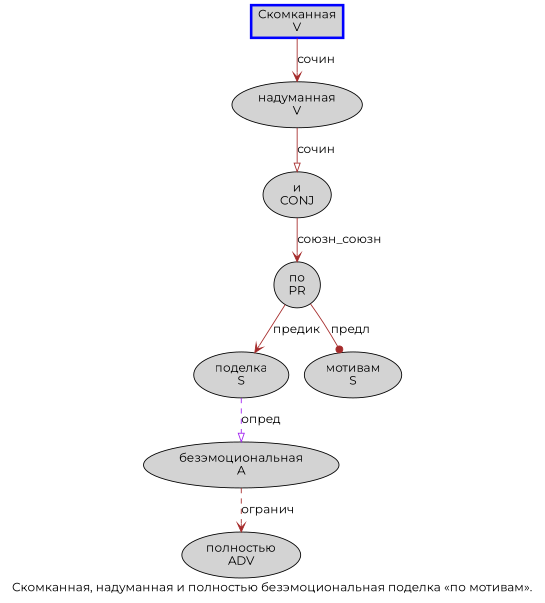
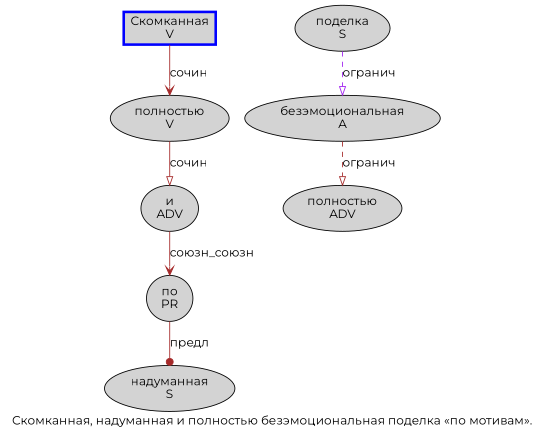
node "надуманная V": label "надуманная V" -> "полностью V"
node "и CONJ": label "и CONJ" -> "и ADV"
edge "по PR" -> "поделка S": removed, label "предик"
node "мотивам S": label "мотивам S" -> "надуманная S"
edge "поделка S" -> "безэмоциональная A": label "опред" -> "огранич"
edge "безэмоциональная A" -> "полностью ADV": arrowhead vee -> onormal
